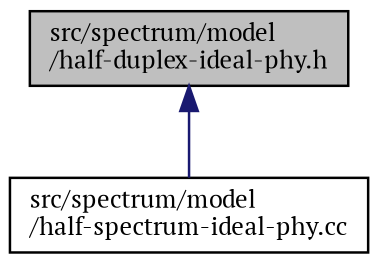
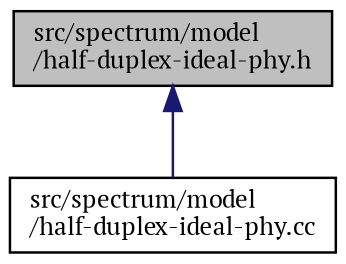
node "src/spectrum/model /half-spectrum-ideal-phy.cc": label "src/spectrum/model /half-spectrum-ideal-phy.cc" -> "src/spectrum/model /half-duplex-ideal-phy.cc"
